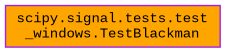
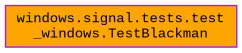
node "scipy.signal.tests.test _windows.TestBlackman": label "scipy.signal.tests.test _windows.TestBlackman" -> "windows.signal.tests.test _windows.TestBlackman"
